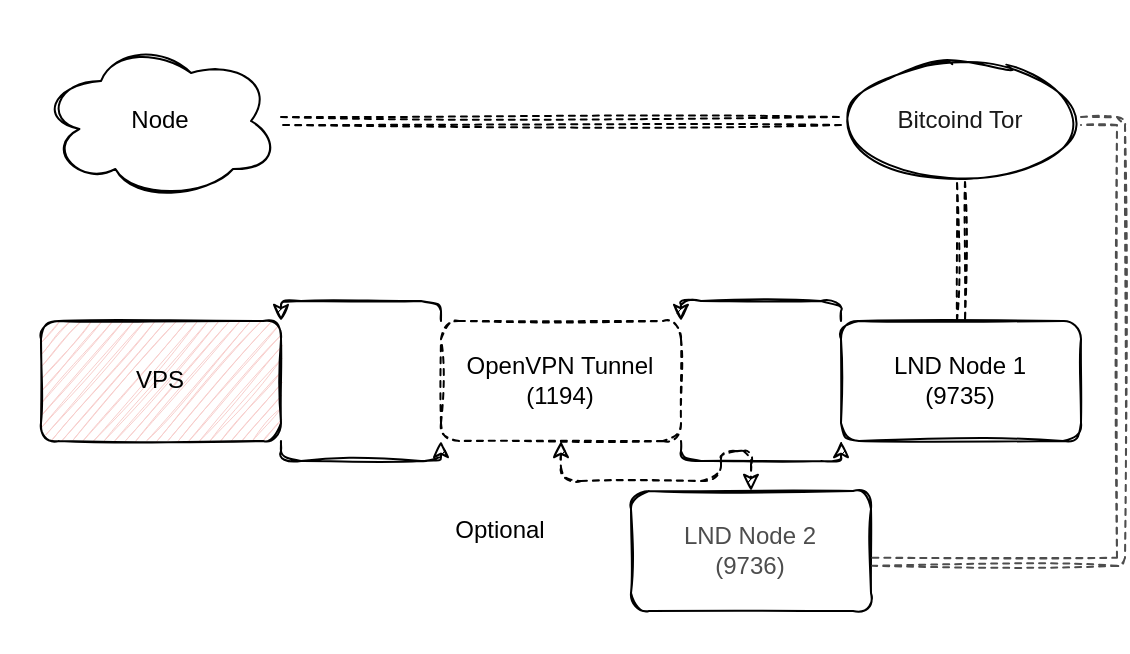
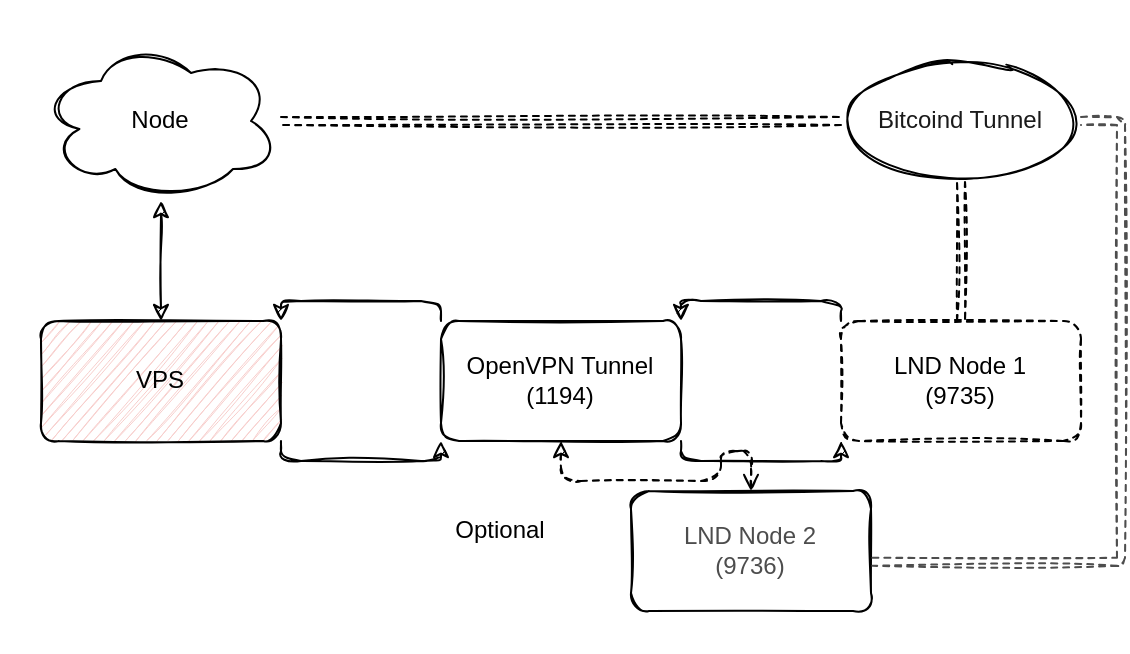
node "Bitcoind Tor": label "Bitcoind Tor" -> "Bitcoind Tunnel"
edge "Node" -- "VPS": added
node "OpenVPN Tunnel (1194)": style dashed -> solid
node "LND Node 1 (9735)": style solid -> dashed
edge "OpenVPN Tunnel (1194)" -- "LND Node 2 (9736)": arrowhead classic -> open
